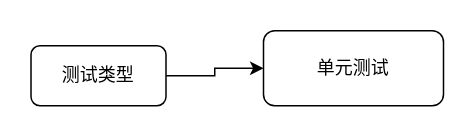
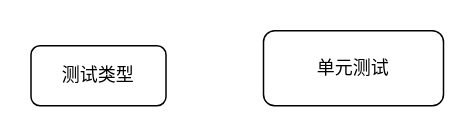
edge "测试类型" -> "单元测试": removed
